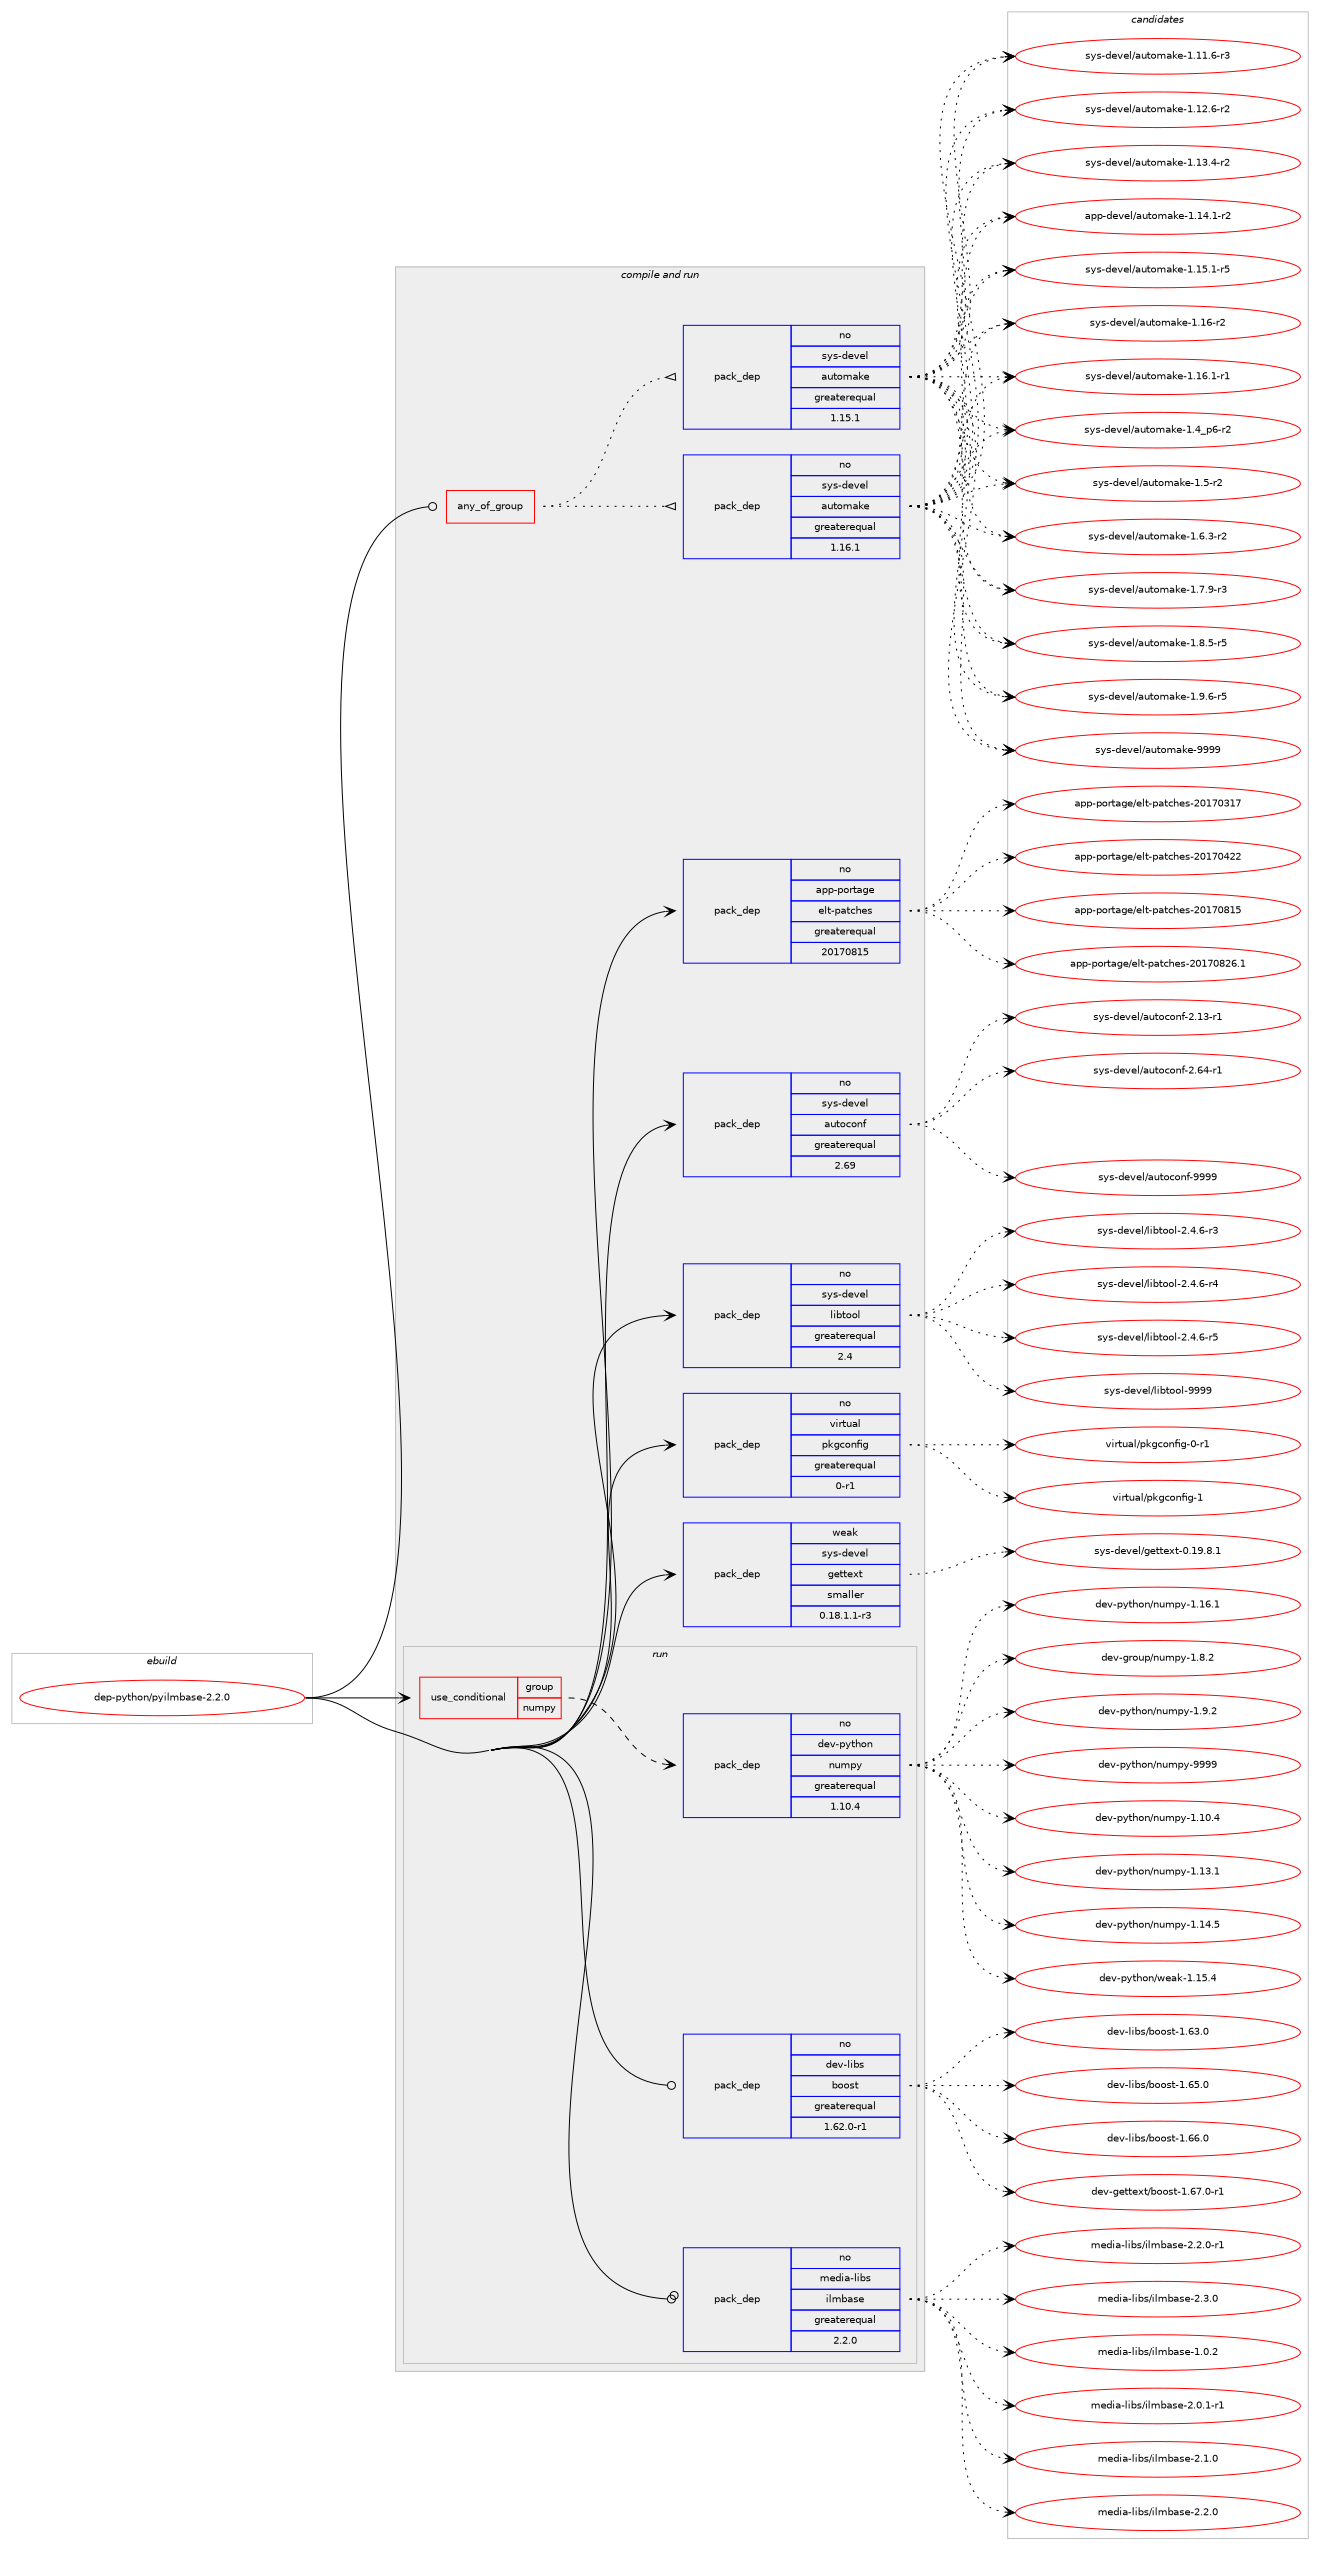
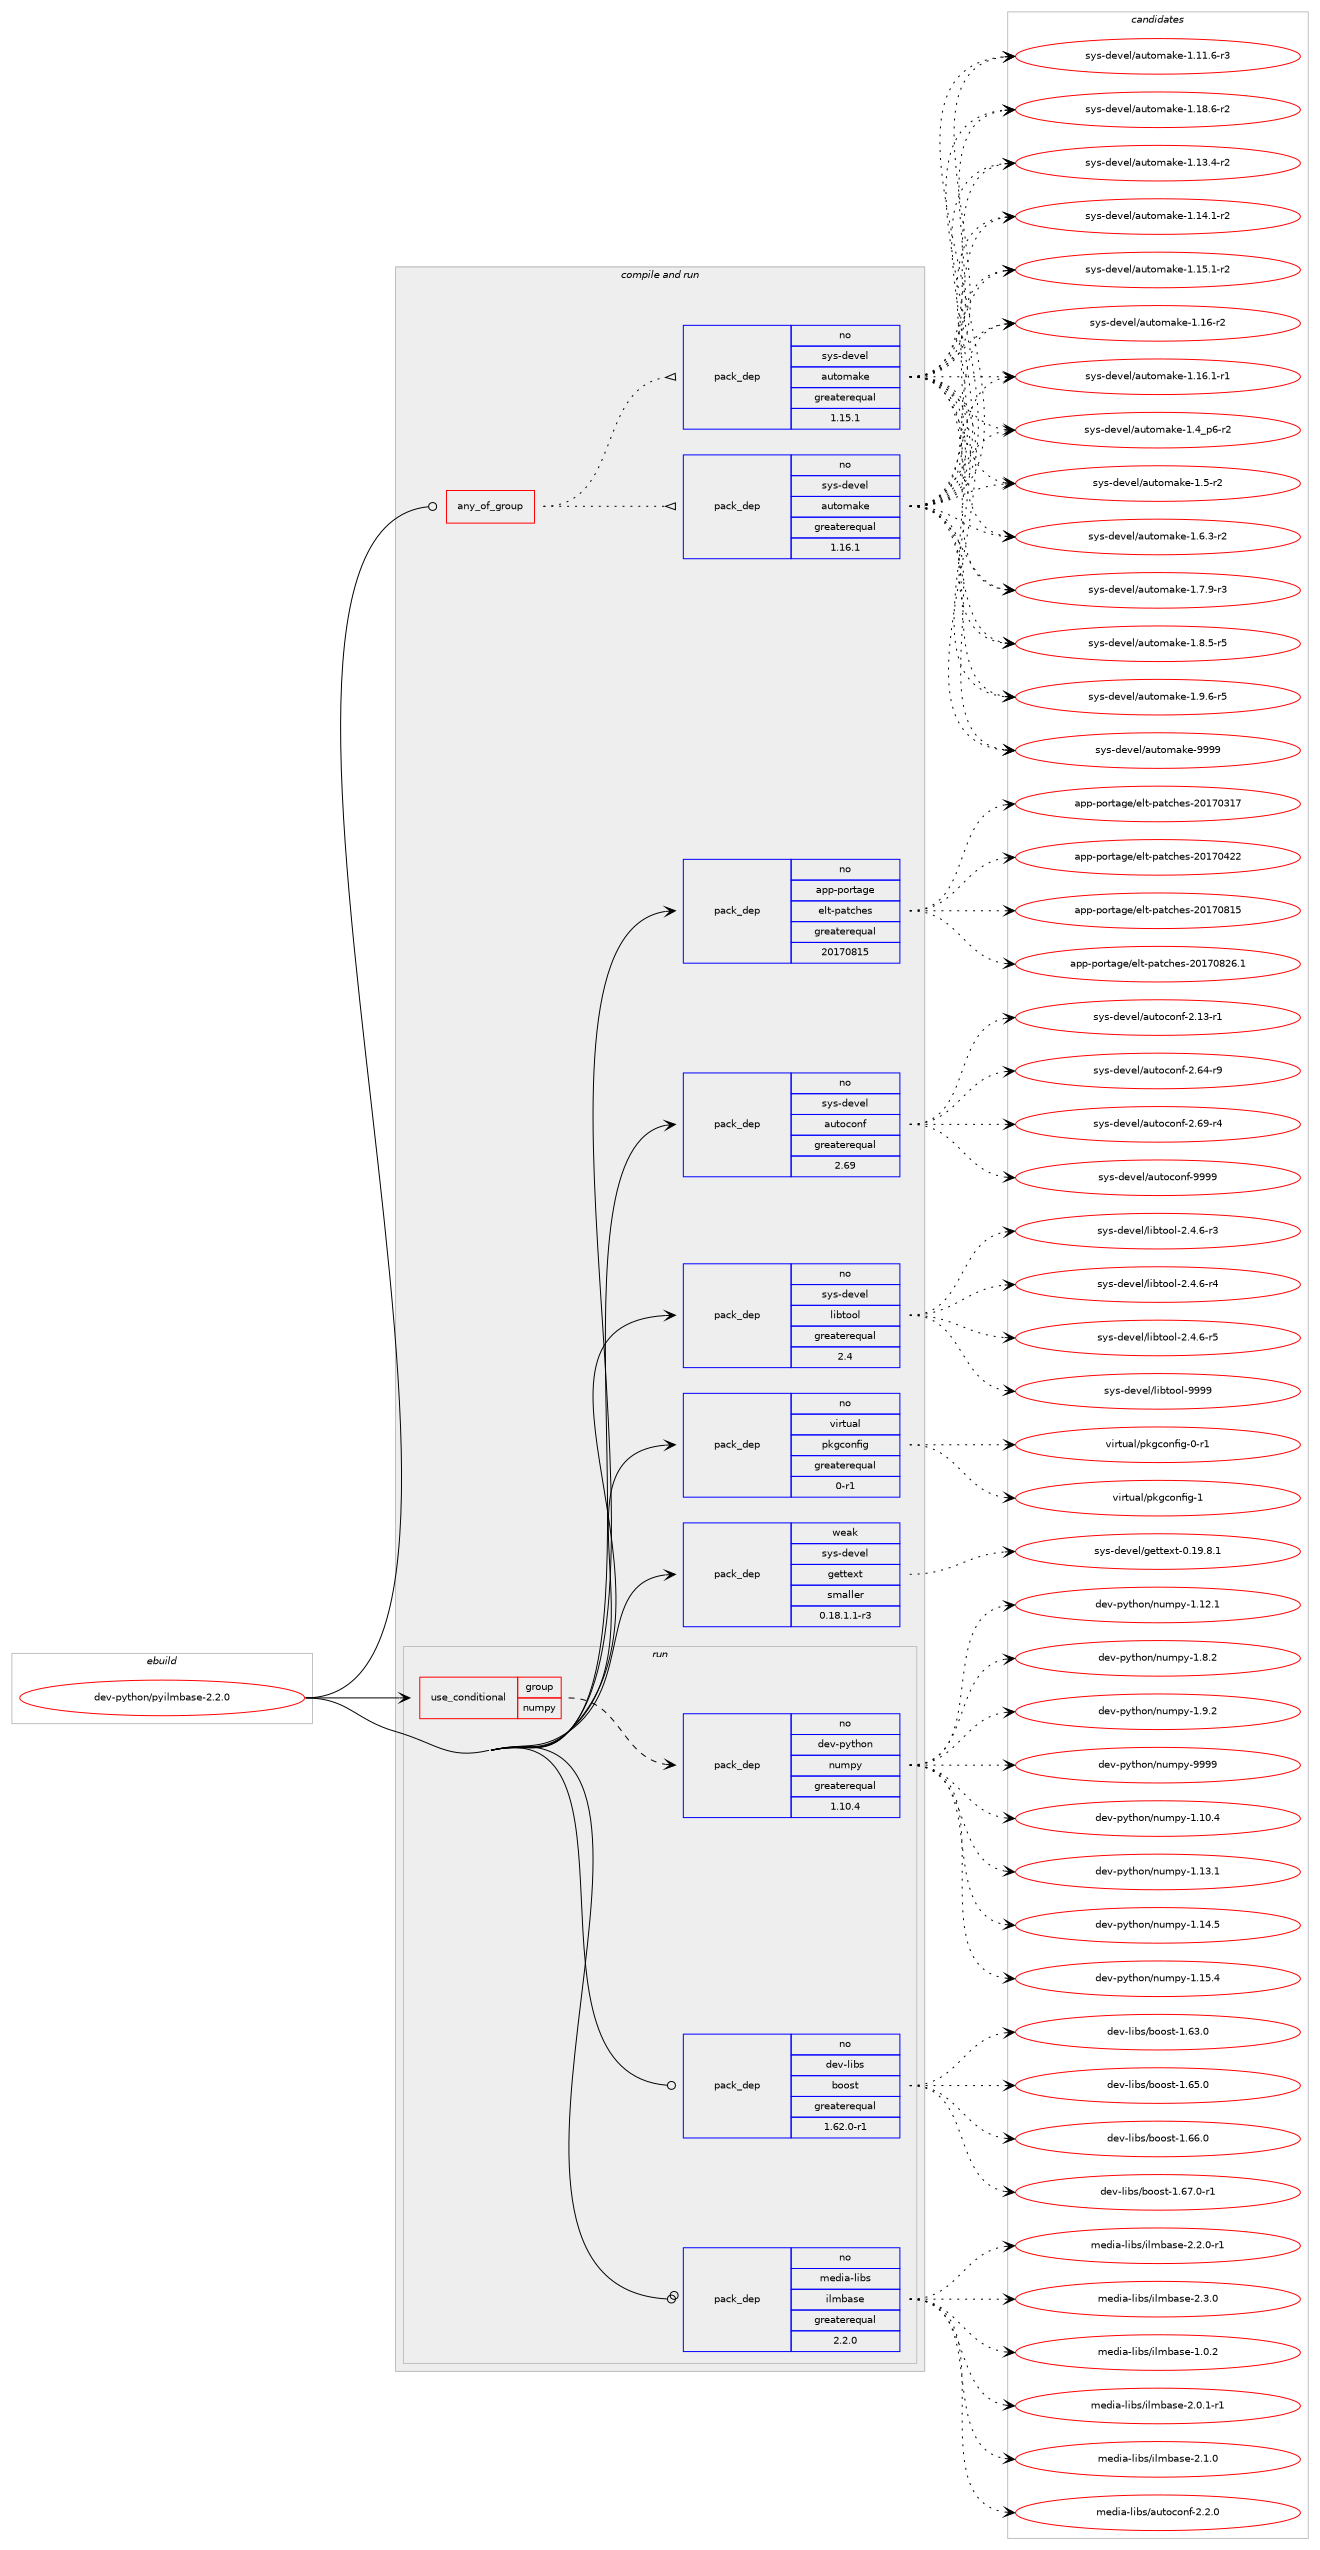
node "sys-devel/automake-1.12.6-r2": label "sys-devel/automake-1.12.6-r2" -> "sys-devel/automake-1.18.6-r2"
node "app-devel/automake-1.14.1-r2": label "app-devel/automake-1.14.1-r2" -> "sys-devel/automake-1.14.1-r2"
node "sys-devel/automake-1.15.1-r5": label "sys-devel/automake-1.15.1-r5" -> "sys-devel/automake-1.15.1-r2"
node "sys-devel/autoconf-2.64-r1": label "sys-devel/autoconf-2.64-r1" -> "sys-devel/autoconf-2.64-r9"
node "sys-devel/autoconf-2.69-r4": added
node "dev-python/numpy-1.16.1": label "dev-python/numpy-1.16.1" -> "dev-python/numpy-1.12.1"
node "dev-group/numpy-1.8.2": label "dev-group/numpy-1.8.2" -> "dev-python/numpy-1.8.2"
node "dep-python/pyilmbase-2.2.0": label "dep-python/pyilmbase-2.2.0" -> "dev-python/pyilmbase-2.2.0"
node "dev-python/weak-1.15.4": label "dev-python/weak-1.15.4" -> "dev-python/numpy-1.15.4"
node "dev-gettext/boost-1.67.0-r1": label "dev-gettext/boost-1.67.0-r1" -> "dev-libs/boost-1.67.0-r1"
node "media-libs/ilmbase-2.2.0": label "media-libs/ilmbase-2.2.0" -> "media-libs/autoconf-2.2.0"
